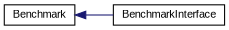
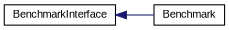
edge "BenchmarkInterface" -> "Benchmark": reversed
